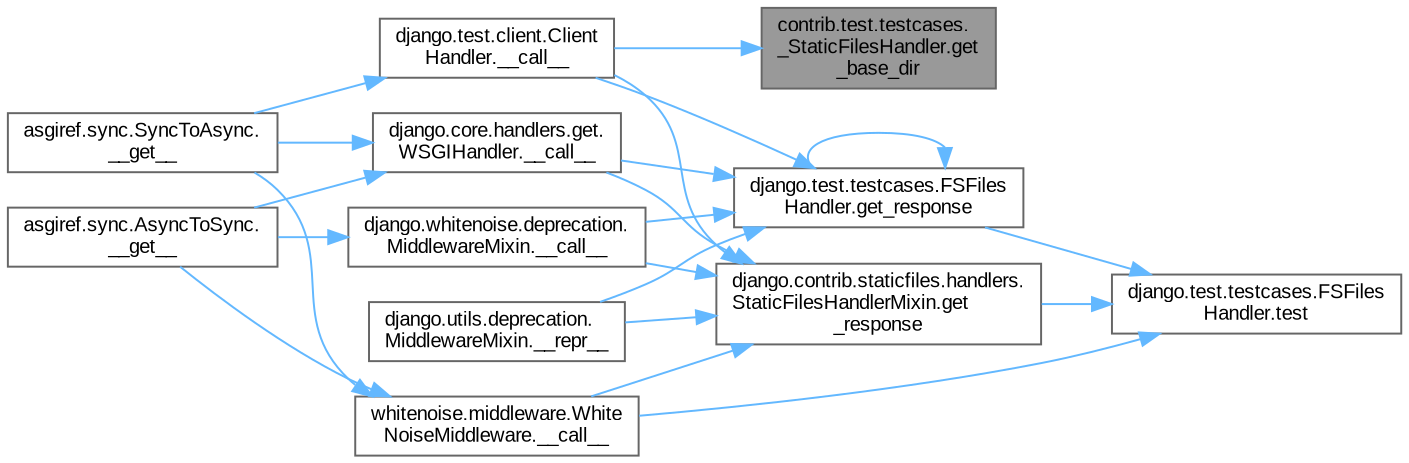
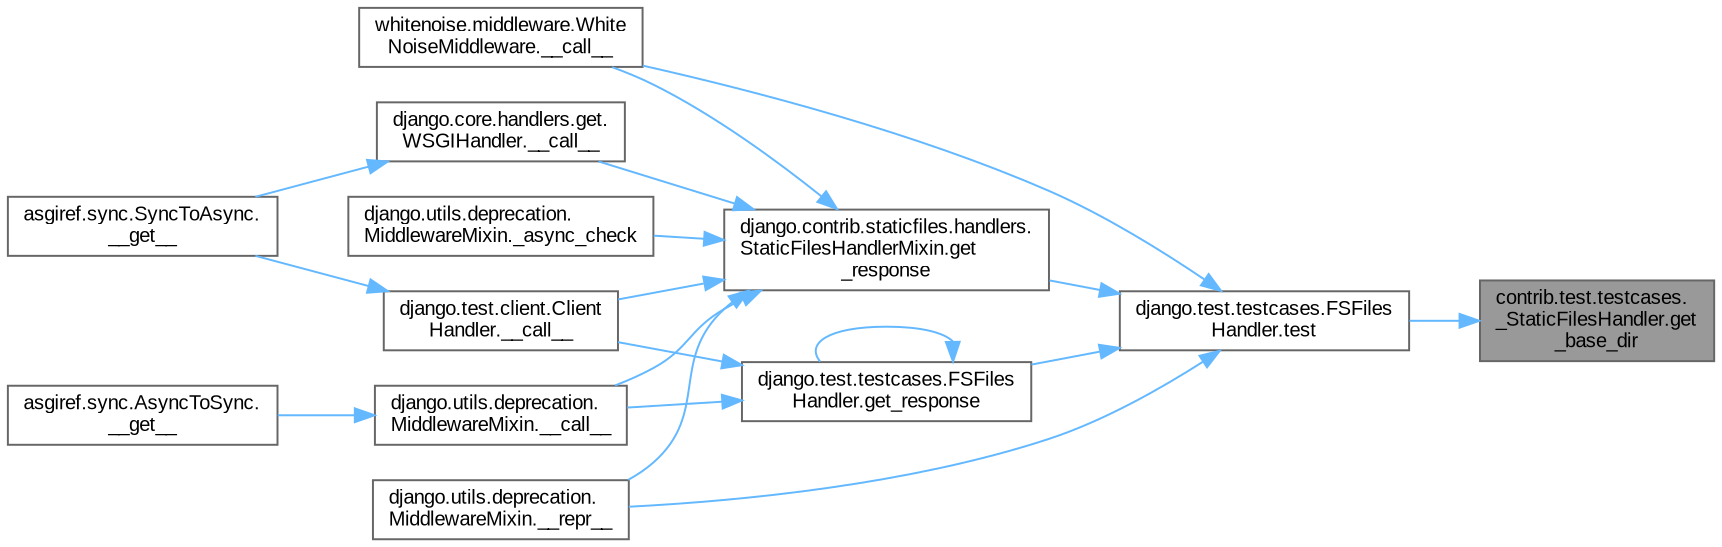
edge "django.test.client.Client Handler.__call__" -> "contrib.test.testcases. _StaticFilesHandler.get _base_dir": now "django.test.testcases.FSFiles Handler.test" -> "contrib.test.testcases. _StaticFilesHandler.get _base_dir"
edge "django.core.handlers.get. WSGIHandler.__call__" -> "django.test.testcases.FSFiles Handler.get_response": removed
edge "asgiref.sync.AsyncToSync. __get__" -> "django.core.handlers.get. WSGIHandler.__call__": removed
node "django.utils.deprecation. MiddlewareMixin._async_check": added
node "django.whitenoise.deprecation. MiddlewareMixin.__call__": label "django.whitenoise.deprecation. MiddlewareMixin.__call__" -> "django.utils.deprecation. MiddlewareMixin.__call__"
edge "django.utils.deprecation. MiddlewareMixin.__repr__" -> "django.test.testcases.FSFiles Handler.get_response": now "django.utils.deprecation. MiddlewareMixin.__repr__" -> "django.test.testcases.FSFiles Handler.test"
edge "asgiref.sync.SyncToAsync. __get__" -> "whitenoise.middleware.White NoiseMiddleware.__call__": removed
edge "asgiref.sync.AsyncToSync. __get__" -> "whitenoise.middleware.White NoiseMiddleware.__call__": removed
